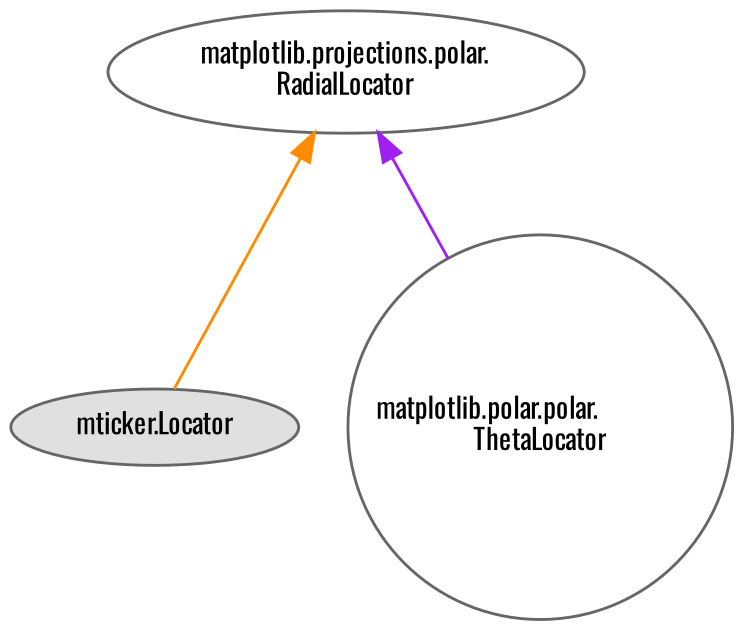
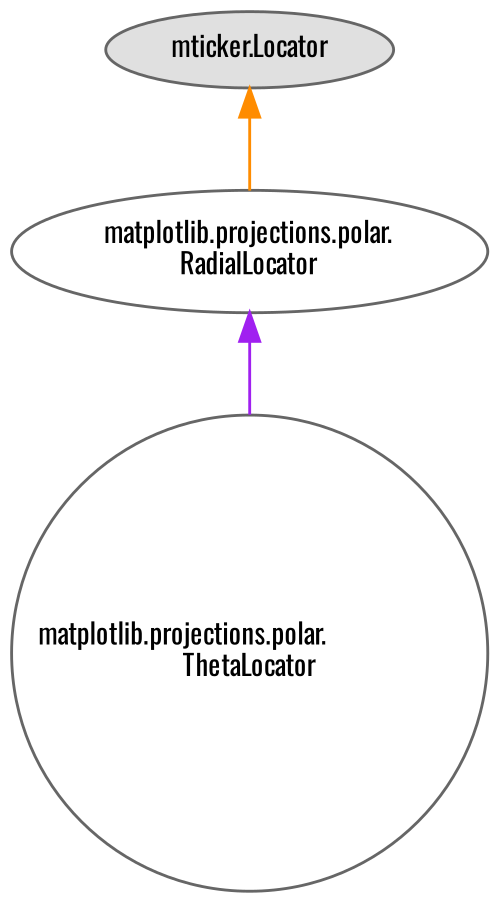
edge "mticker.Locator" -> "matplotlib.projections.polar. RadialLocator": reversed
node "matplotlib.polar.polar. ThetaLocator": label "matplotlib.polar.polar. ThetaLocator" -> "matplotlib.projections.polar. ThetaLocator"
